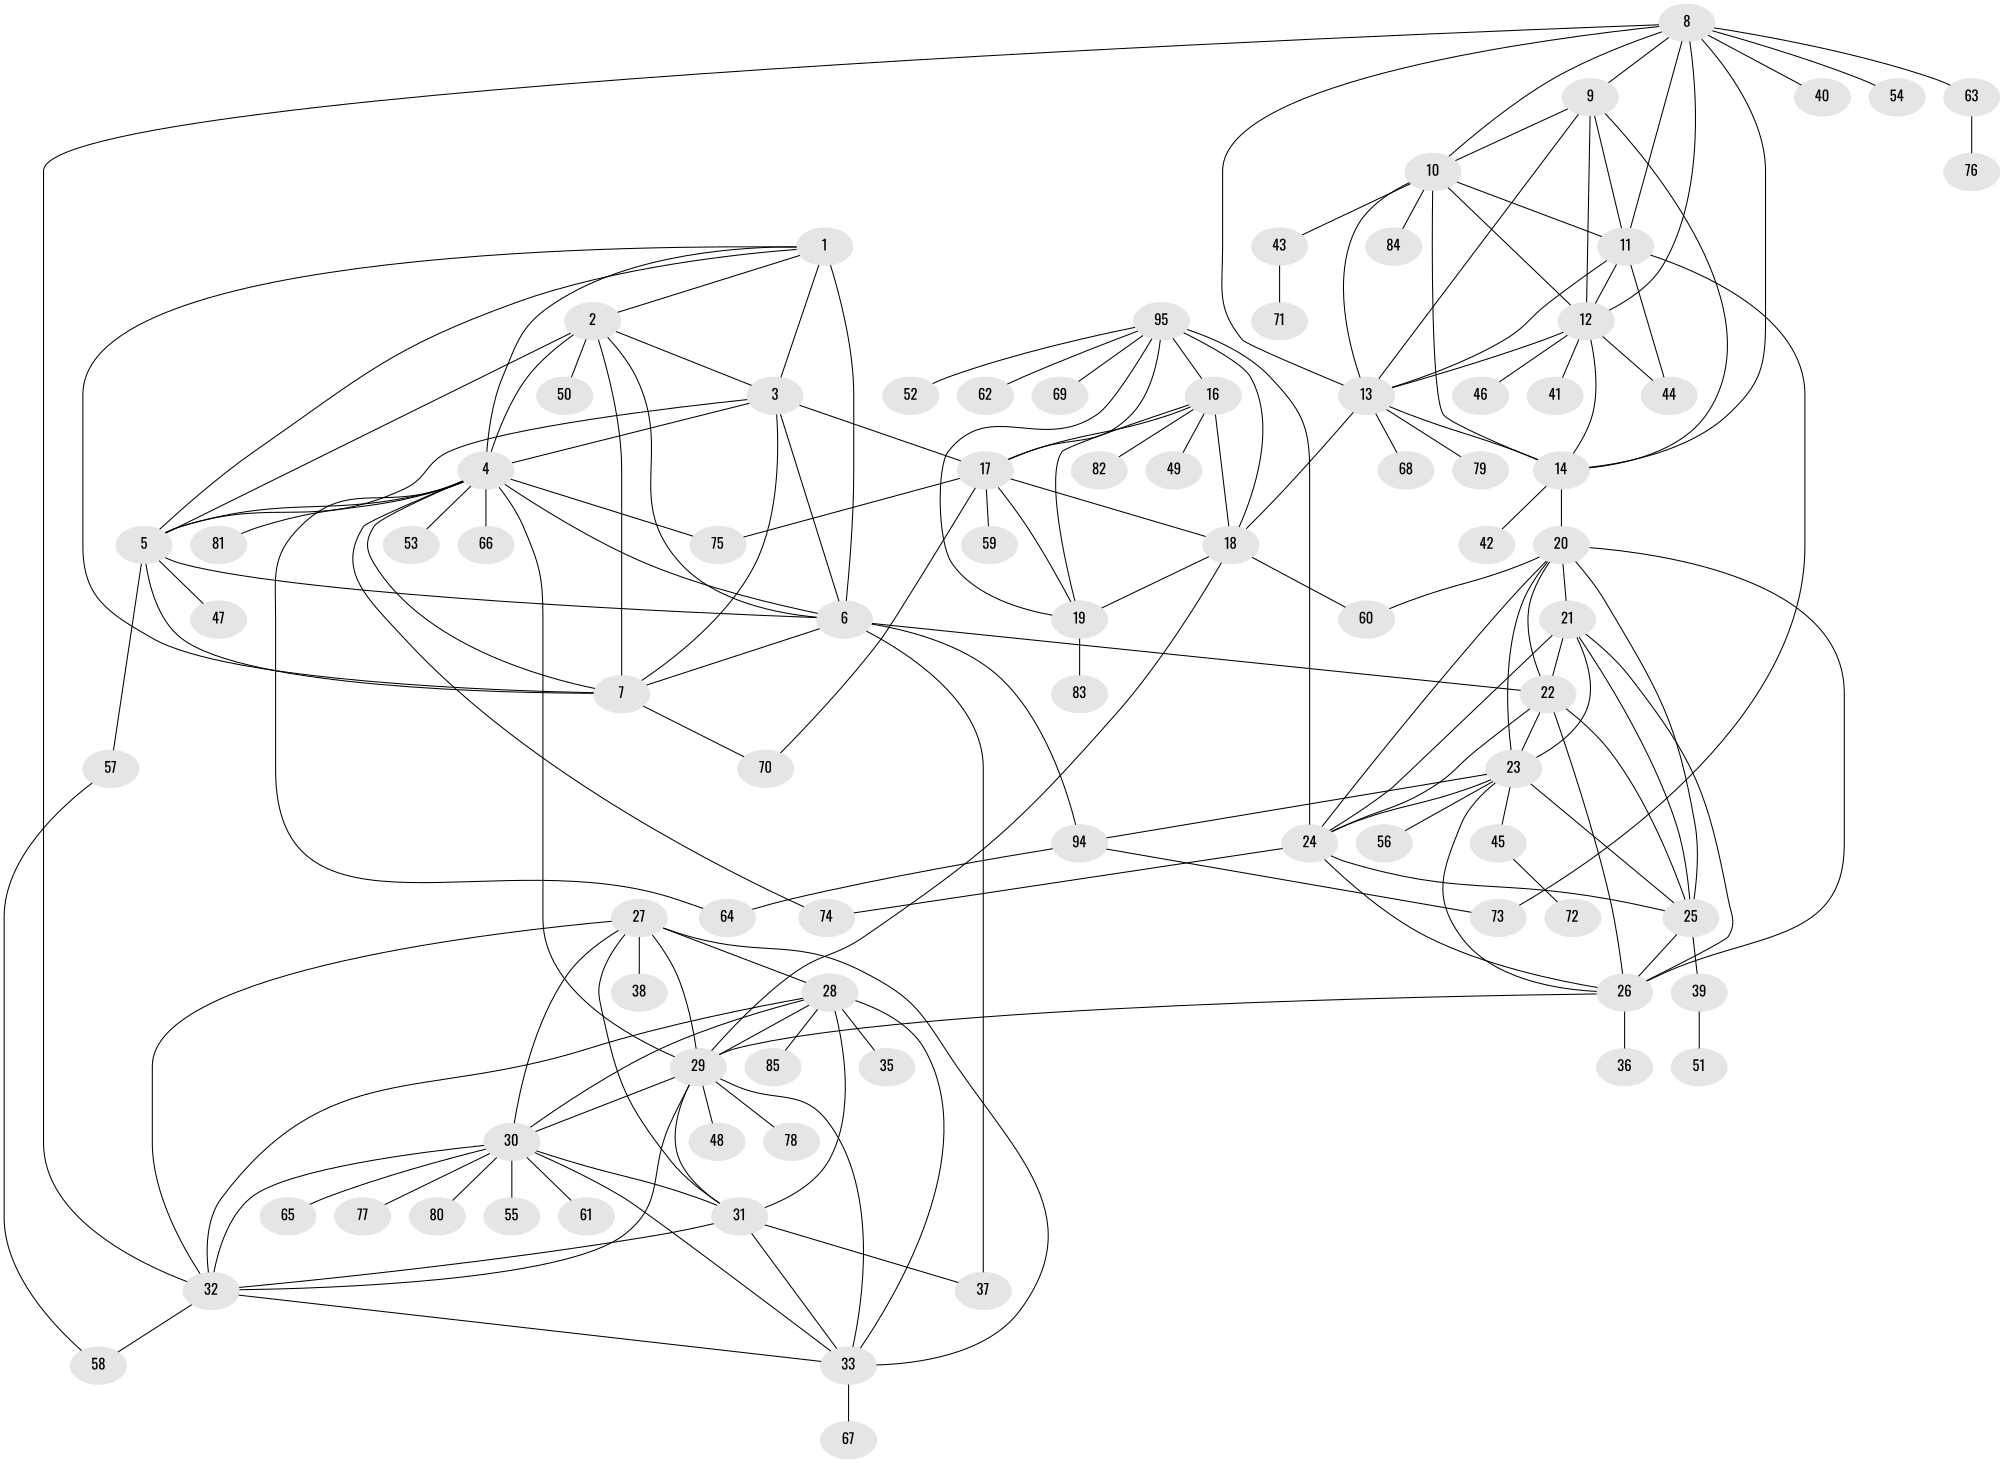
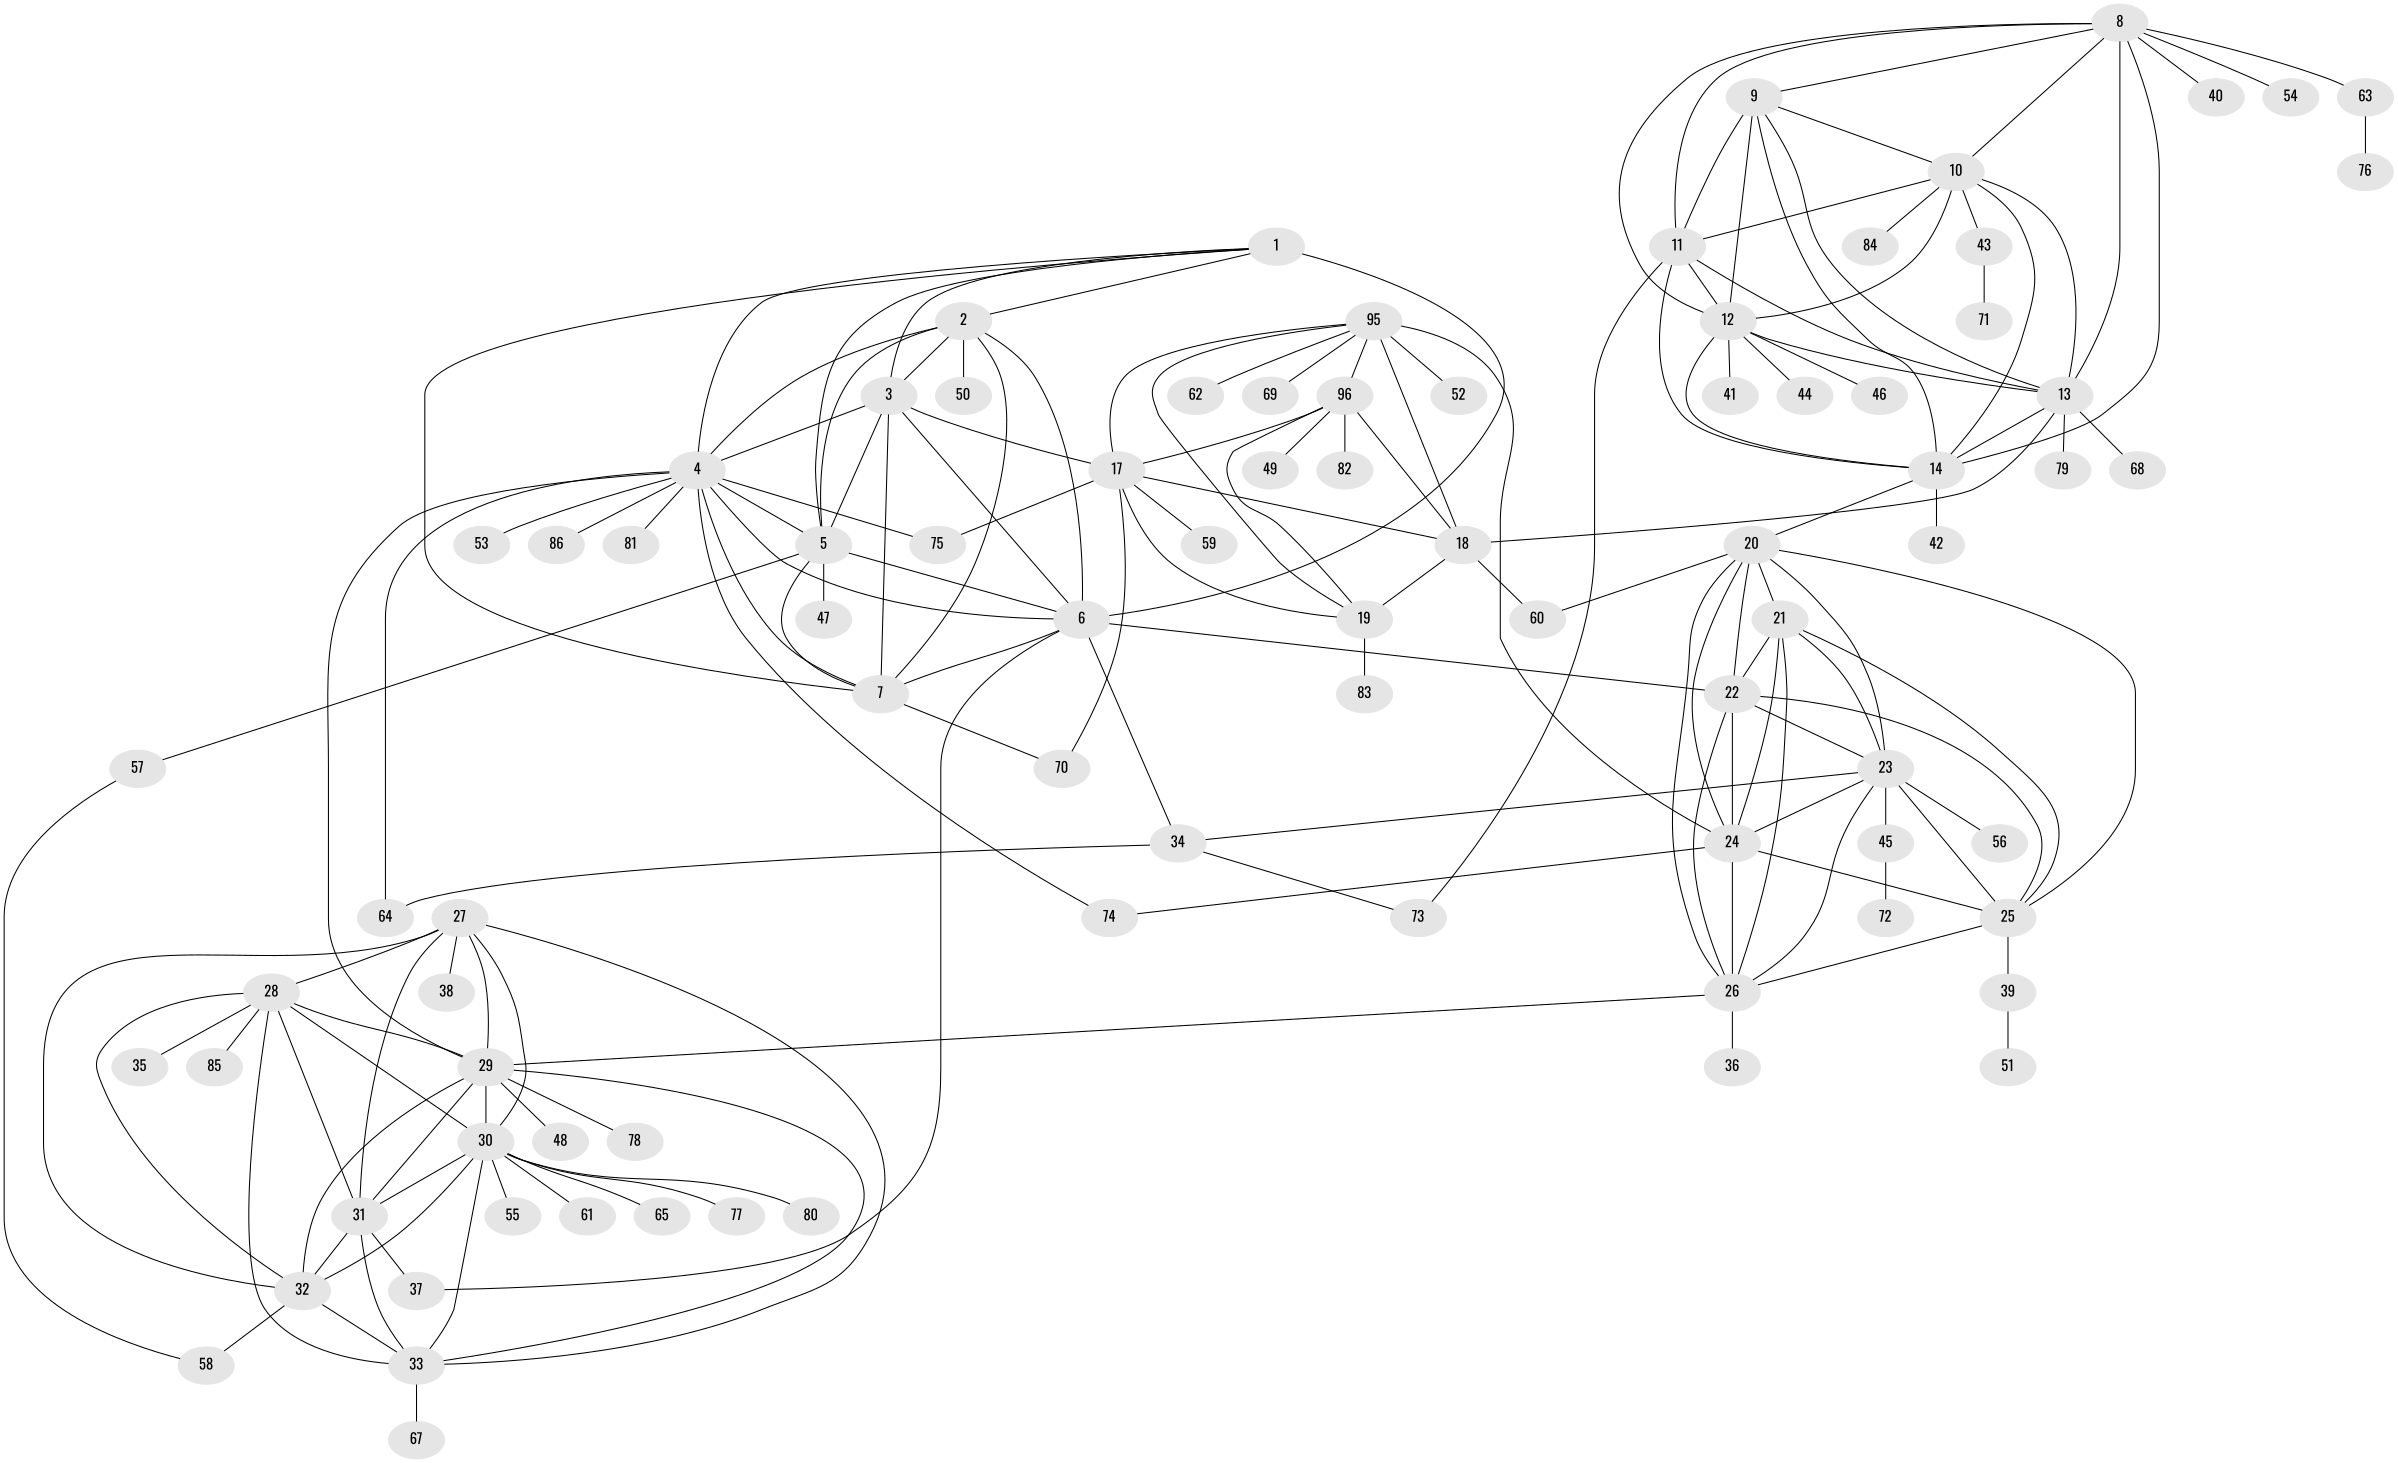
edge "8" -- "32": removed
edge "11" -- "44": now "11" -- "14"
node "16": label "16" -> "96"
node "66": label "66" -> "86"
edge "18" -- "29": removed
node "94": label "94" -> "34"
